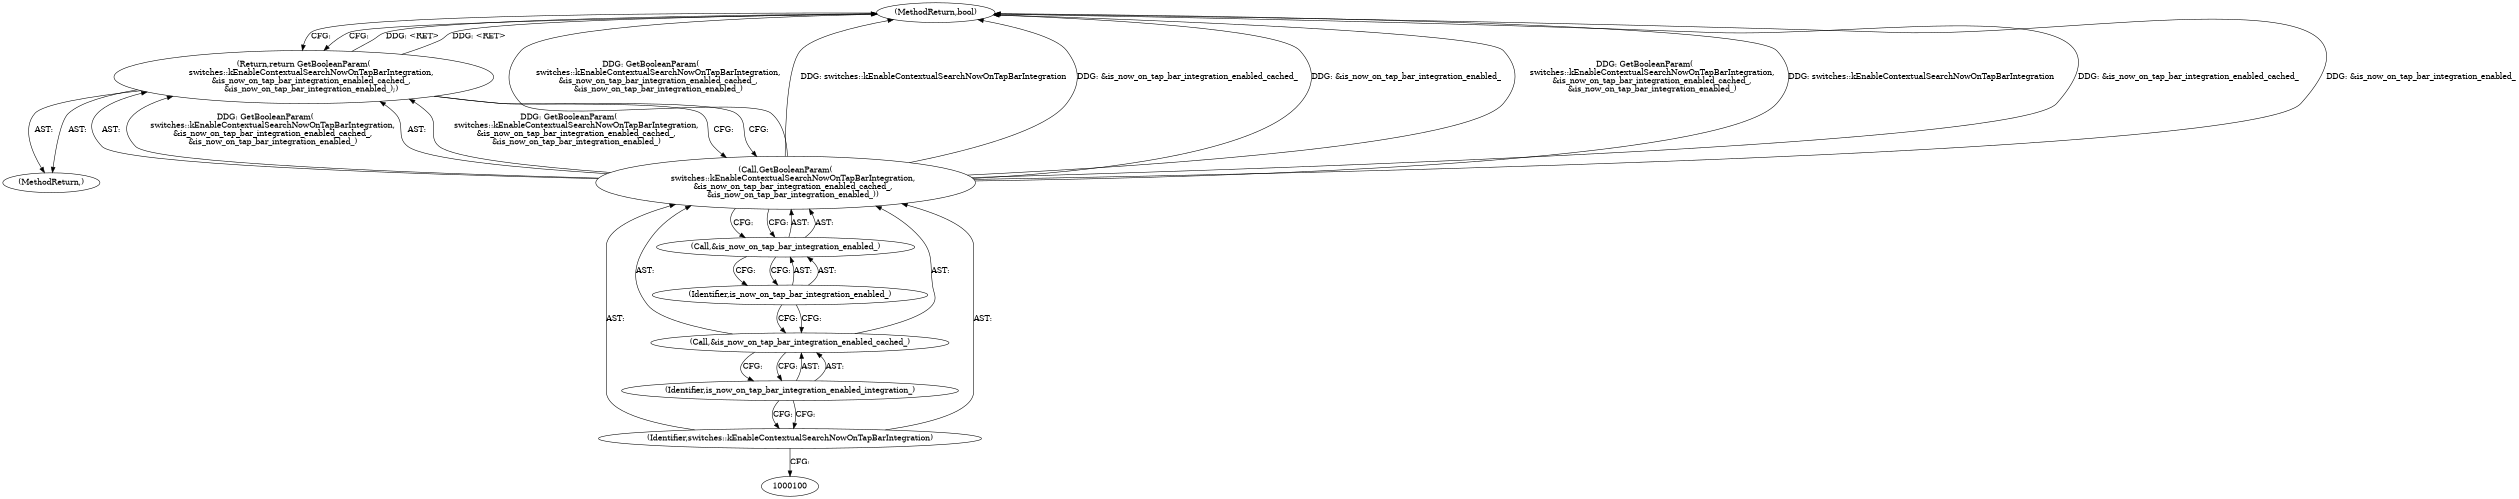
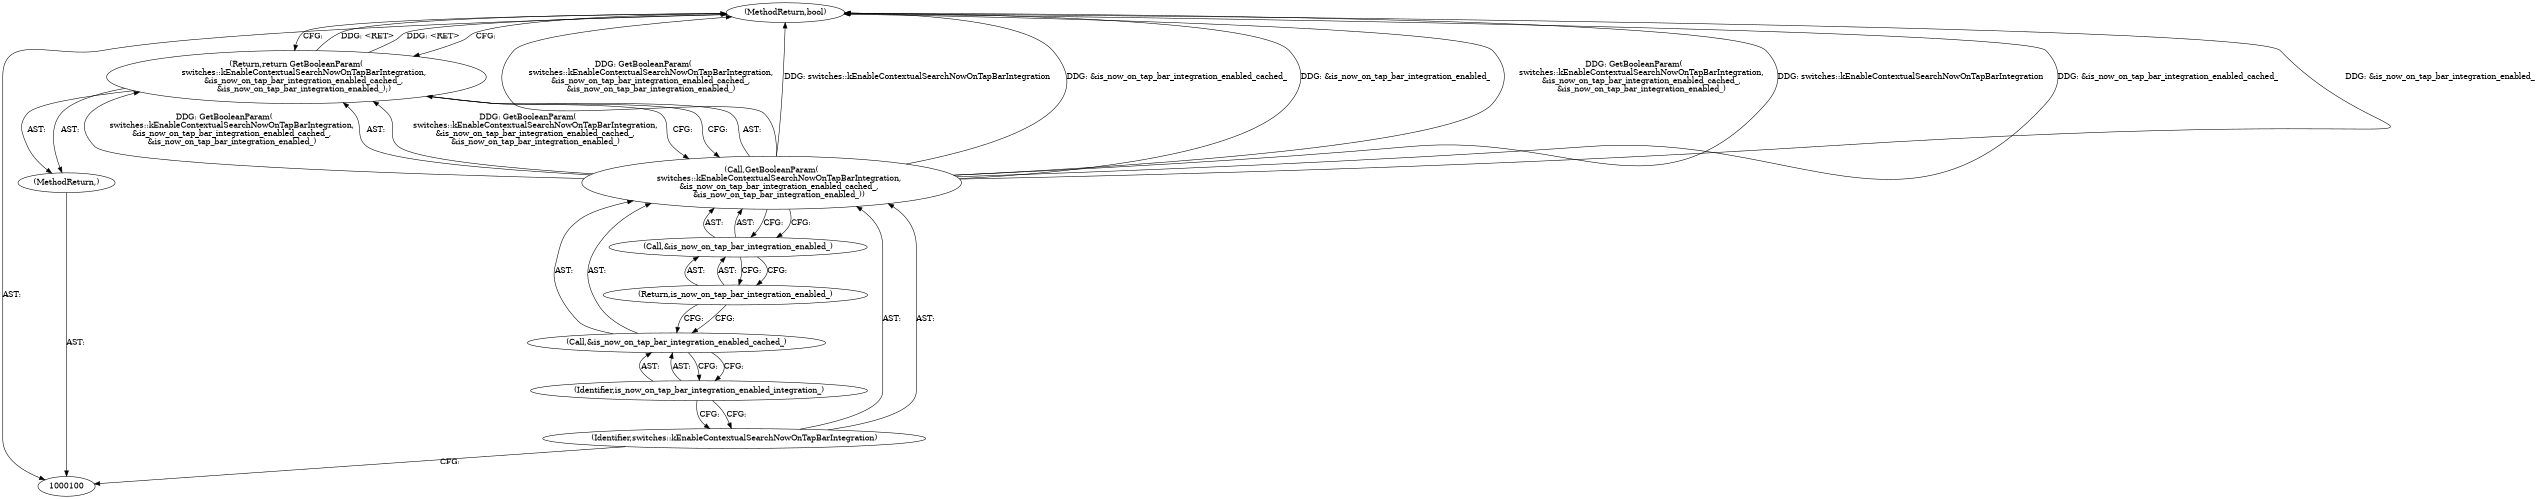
edge "(MethodReturn,bool)" -> "1000100": added, label "AST:"
node "(Identifier,is_now_on_tap_bar_integration_enabled_)": label "(Identifier,is_now_on_tap_bar_integration_enabled_)" -> "(Return,is_now_on_tap_bar_integration_enabled_)"
edge "(MethodReturn,)" -> "1000100": added, label "AST:"
